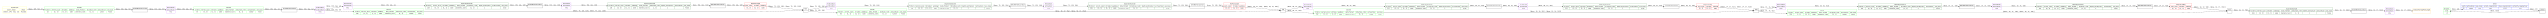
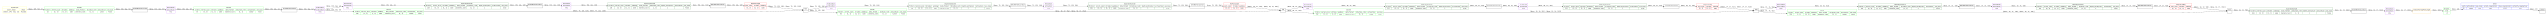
edge "Lambda" -> "Dropout": now "GlobalAveragePooling2D" -> "Dropout"
